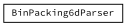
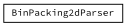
node "BinPacking6dParser": label "BinPacking6dParser" -> "BinPacking2dParser"
